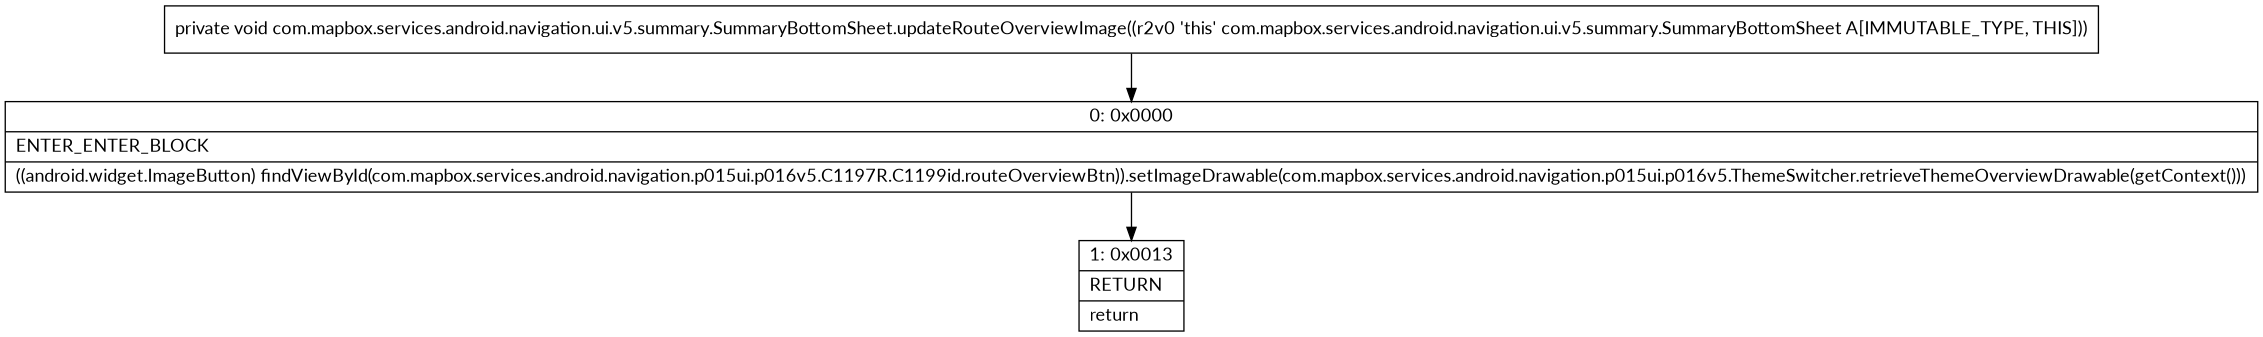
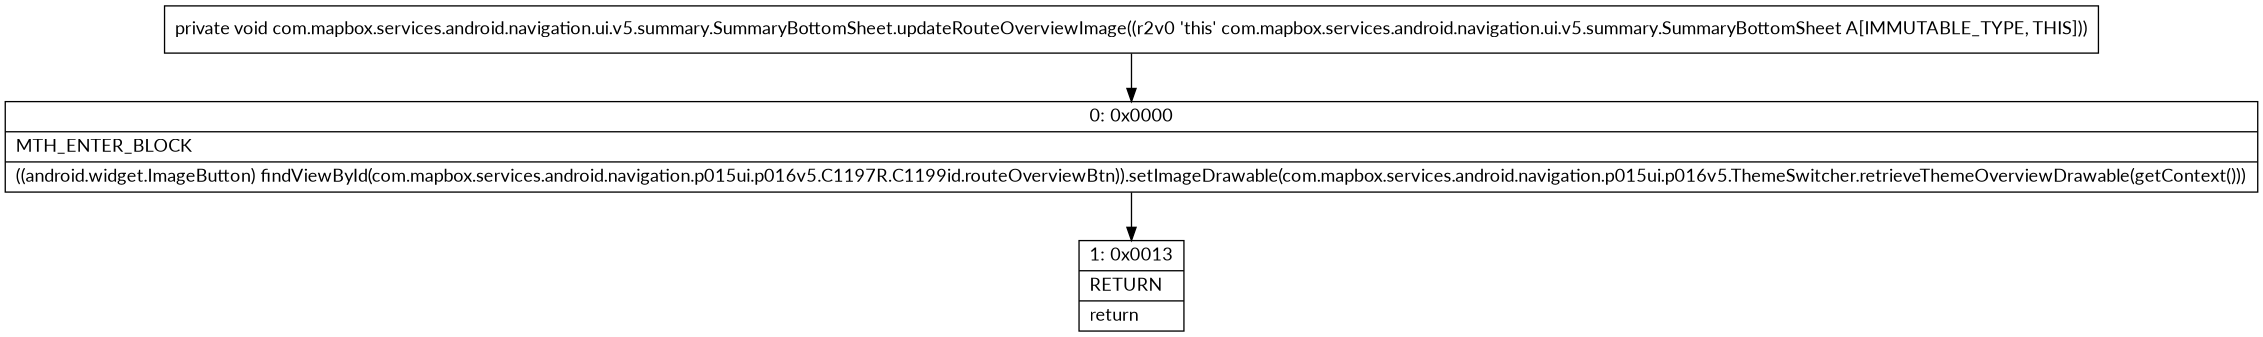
node "0: 0x0000": text "ENTER_ENTER_BLOCK" -> "MTH_ENTER_BLOCK"
